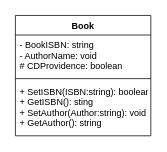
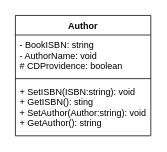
node "Book": label "Book" -> "Author"
node "+ SetISBN(ISBN:string): boolean + GetISBN(): sting + SetAuthor(Author:string): void + GetAuthor(): string": label "+ SetISBN(ISBN:string): boolean + GetISBN(): sting + SetAuthor(Author:string): void + GetAuthor(): string" -> "+ SetISBN(ISBN:string): void + GetISBN(): sting + SetAuthor(Author:string): void + GetAuthor(): string"
